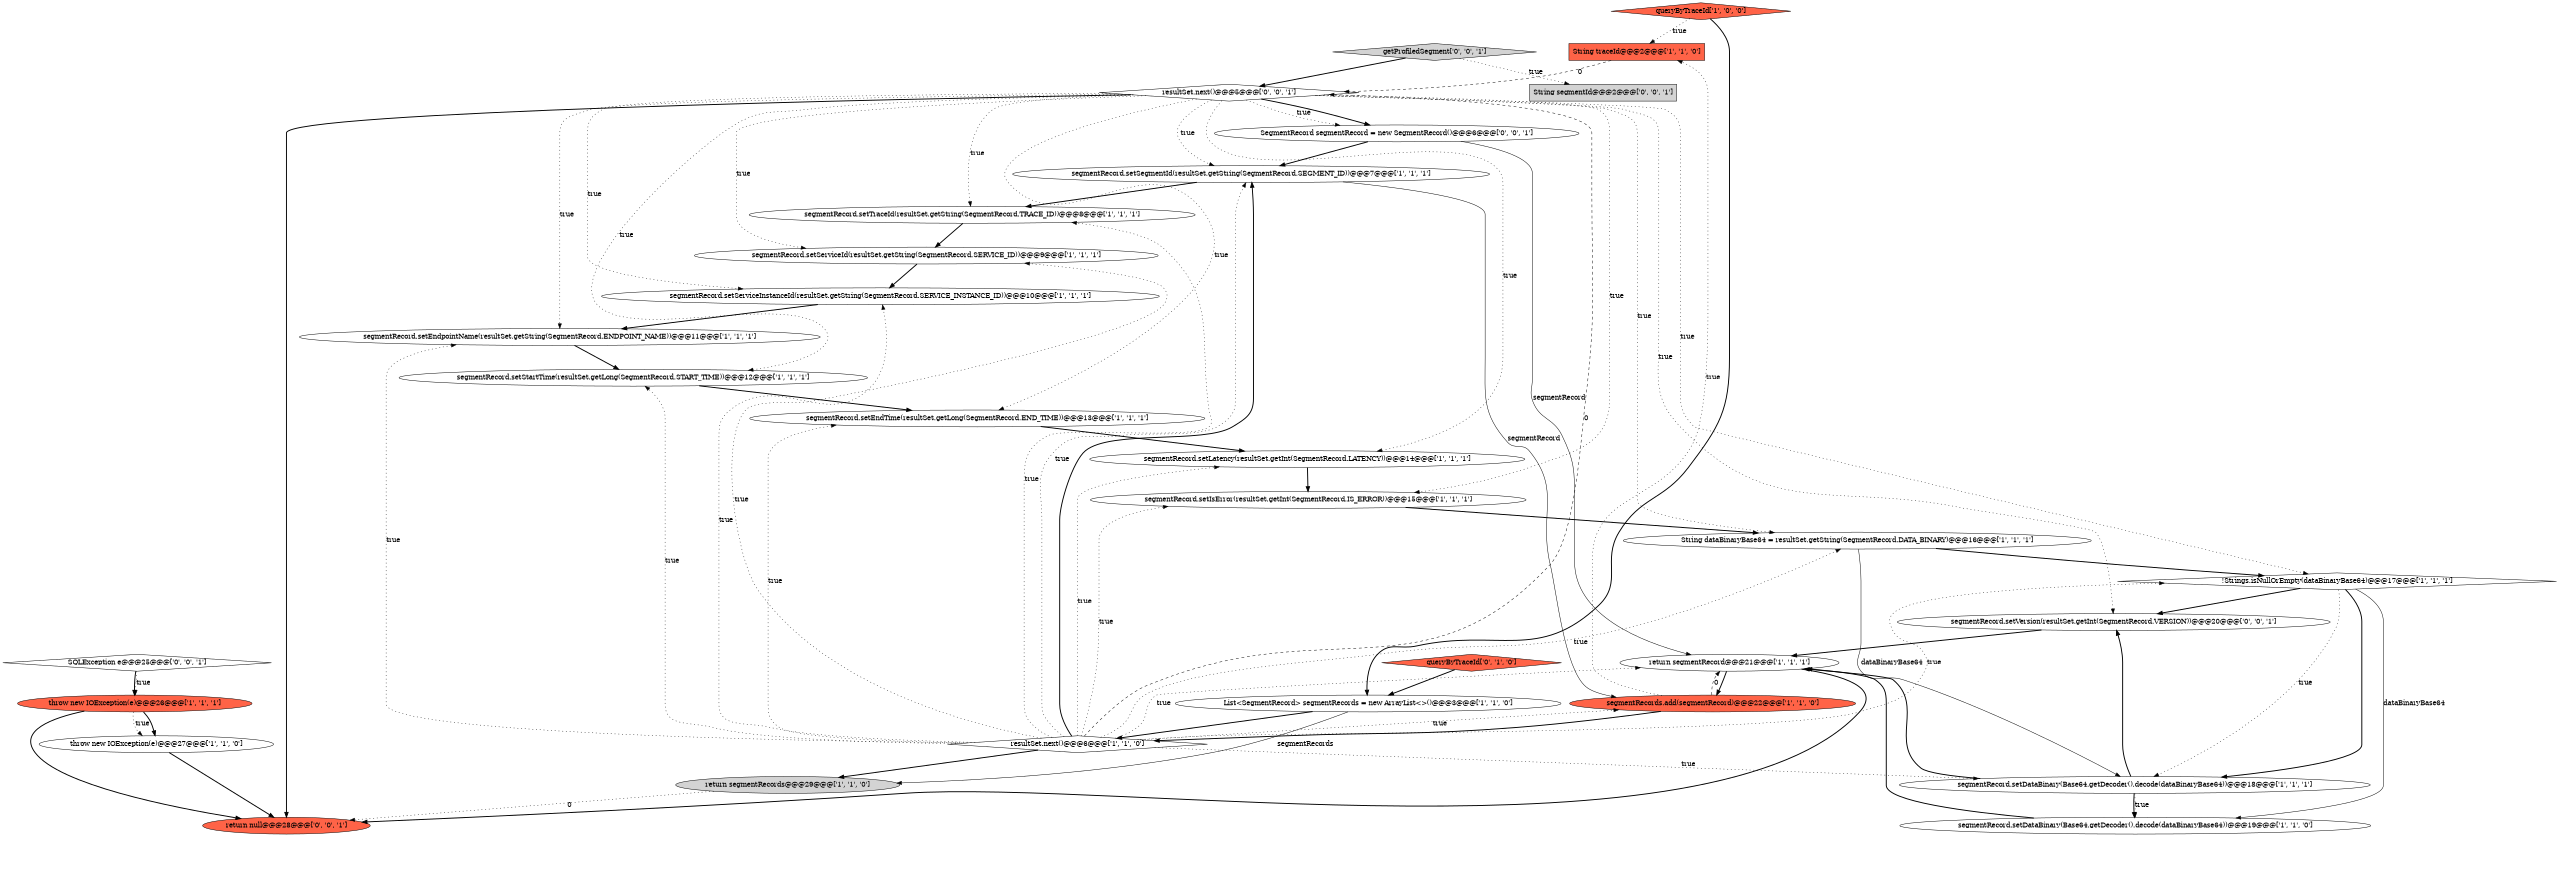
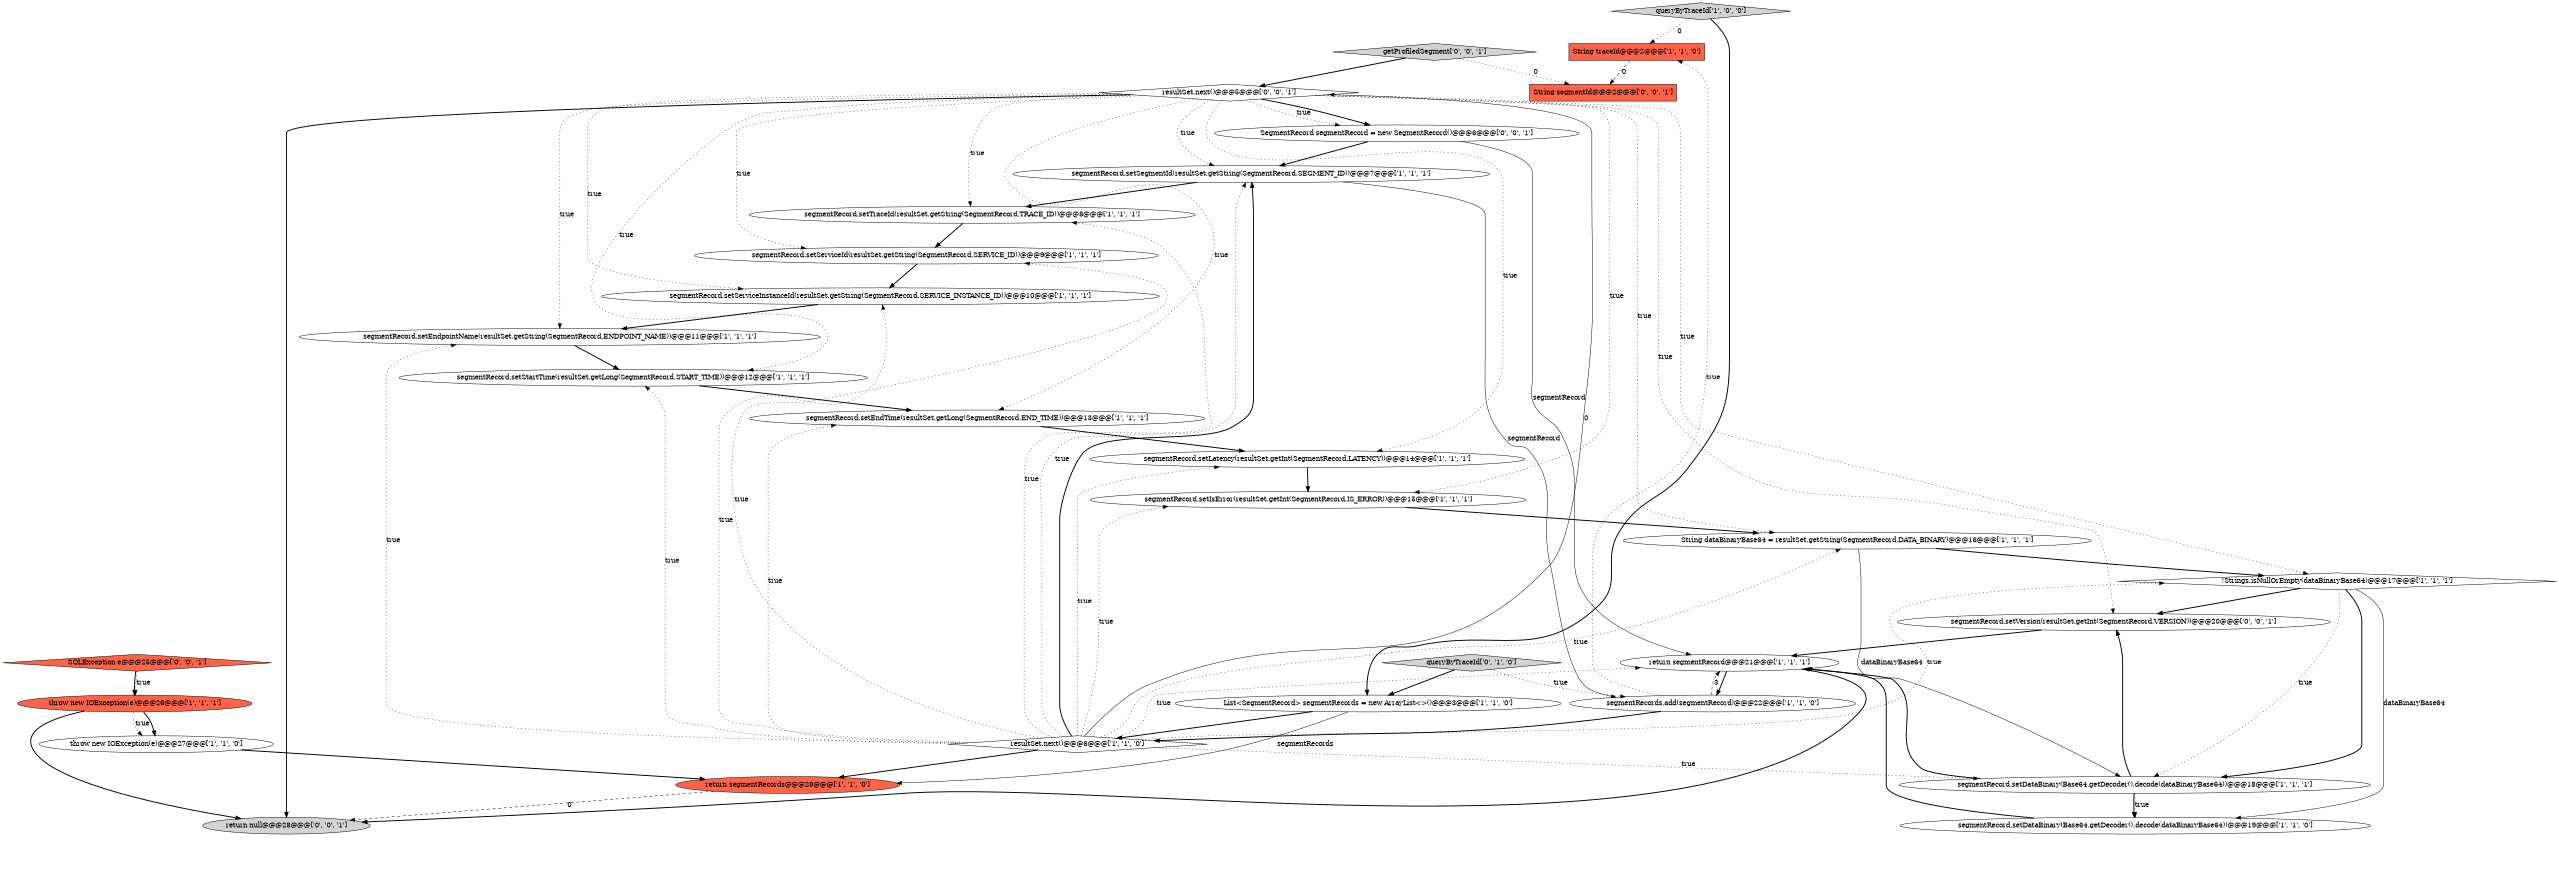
node "queryByTraceId['1', '0', '0']": fillcolor tomato -> lightgray
edge "queryByTraceId['1', '0', '0']" -> "String traceId@@@2@@@['1', '1', '0']": label "true" -> "0"
edge "getProfiledSegment['0', '0', '1']" -> "String segmentId@@@2@@@['0', '0', '1']": label "true" -> "0"
edge "String traceId@@@2@@@['1', '1', '0']" -> "resultSet.next()@@@5@@@['0', '0', '1']": now "String traceId@@@2@@@['1', '1', '0']" -> "String segmentId@@@2@@@['0', '0', '1']"
node "String segmentId@@@2@@@['0', '0', '1']": fillcolor lightgray -> tomato
edge "resultSet.next()@@@6@@@['1', '1', '0']" -> "resultSet.next()@@@5@@@['0', '0', '1']": style dashed -> solid
node "SQLException e@@@25@@@['0', '0', '1']": fillcolor white -> tomato
node "queryByTraceId['0', '1', '0']": fillcolor tomato -> lightgray
edge "segmentRecords.add(segmentRecord)@@@22@@@['1', '1', '0']" -> "return segmentRecord@@@21@@@['1', '1', '1']": label "0" -> "3"
node "segmentRecords.add(segmentRecord)@@@22@@@['1', '1', '0']": fillcolor tomato -> white
edge "resultSet.next()@@@6@@@['1', '1', '0']" -> "segmentRecords.add(segmentRecord)@@@22@@@['1', '1', '0']": now "queryByTraceId['0', '1', '0']" -> "segmentRecords.add(segmentRecord)@@@22@@@['1', '1', '0']"
edge "throw new IOException(e)@@@27@@@['1', '1', '0']" -> "return null@@@28@@@['0', '0', '1']": now "throw new IOException(e)@@@27@@@['1', '1', '0']" -> "return segmentRecords@@@29@@@['1', '1', '0']"
node "return segmentRecords@@@29@@@['1', '1', '0']": fillcolor lightgray -> tomato
edge "return segmentRecords@@@29@@@['1', '1', '0']" -> "return null@@@28@@@['0', '0', '1']": style dotted -> dashed
node "return null@@@28@@@['0', '0', '1']": fillcolor tomato -> lightgray
